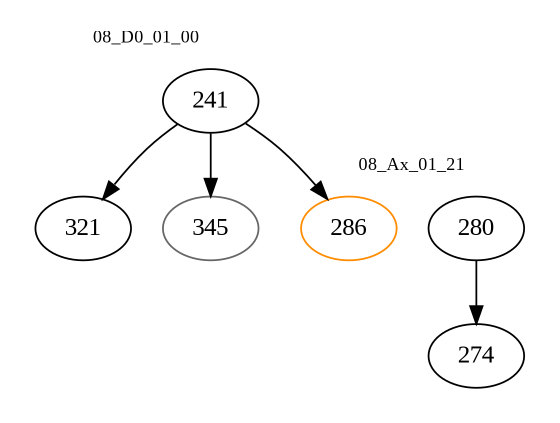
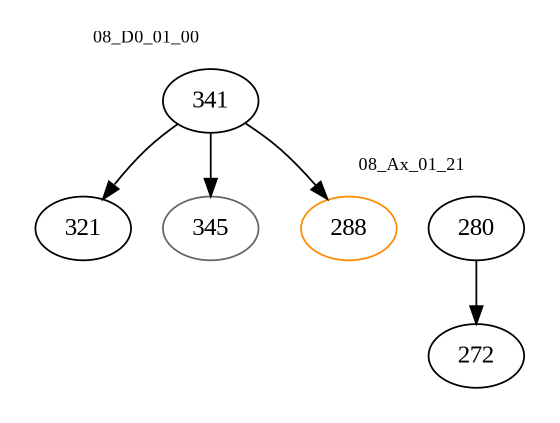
node "241": label "241" -> "341"
node "286": label "286" -> "288"
node "274": label "274" -> "272"
